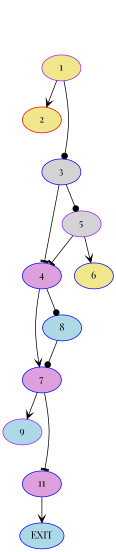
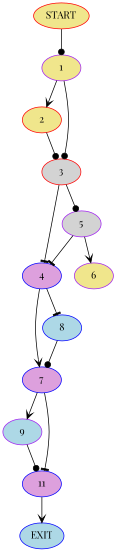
node "START": added
edge "2" -> "3": added
node "3": color blue -> red
node "6": color blue -> purple
edge "4" -> "8": arrowhead dot -> tee
edge "9" -> "11": added
